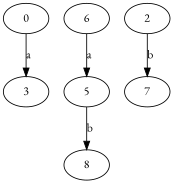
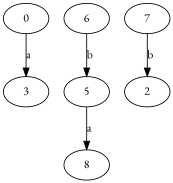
edge "2" -> "7": reversed
edge "6" -> "5": label "a" -> "b"
edge "5" -> "8": label "b" -> "a"
